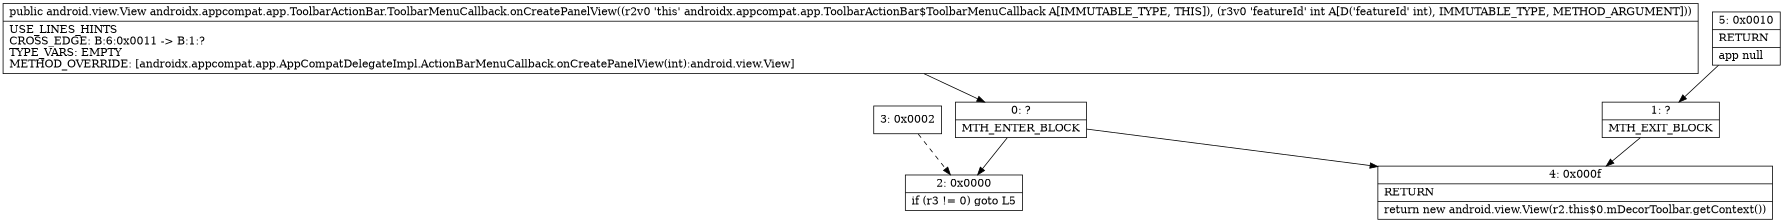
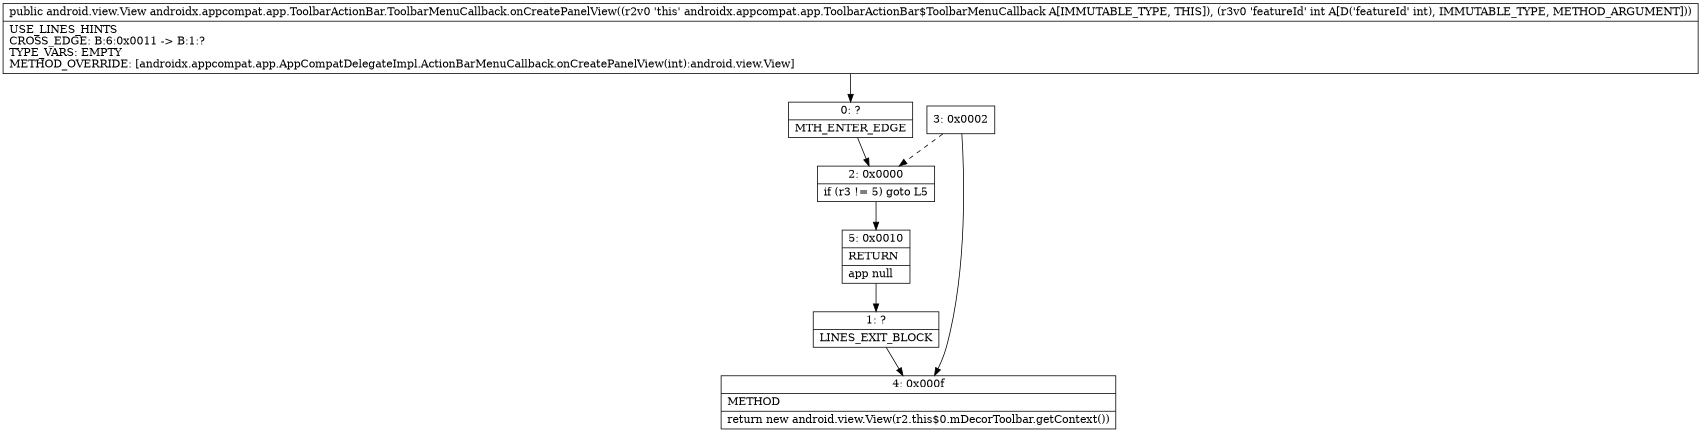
node "0: ?": text "MTH_ENTER_BLOCK" -> "MTH_ENTER_EDGE"
node "1: ?": text "MTH_EXIT_BLOCK" -> "LINES_EXIT_BLOCK"
edge "0: ?" -> "4: 0x000f": now "3: 0x0002" -> "4: 0x000f"
node "4: 0x000f": text "RETURN" -> "METHOD"
node "2: 0x0000": text "if (r3 != 0) goto L5" -> "if (r3 != 5) goto L5"
edge "2: 0x0000" -> "5: 0x0010": added
